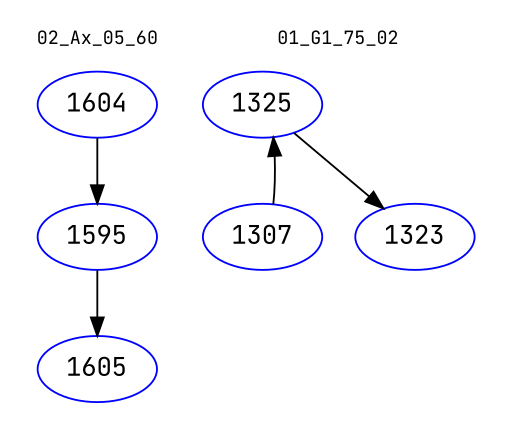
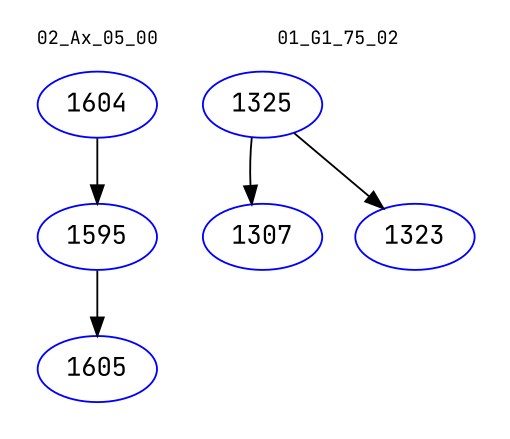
cluster "02_Ax_05_60": label "02_Ax_05_60" -> "02_Ax_05_00"
edge "1307" -> "1325": reversed
